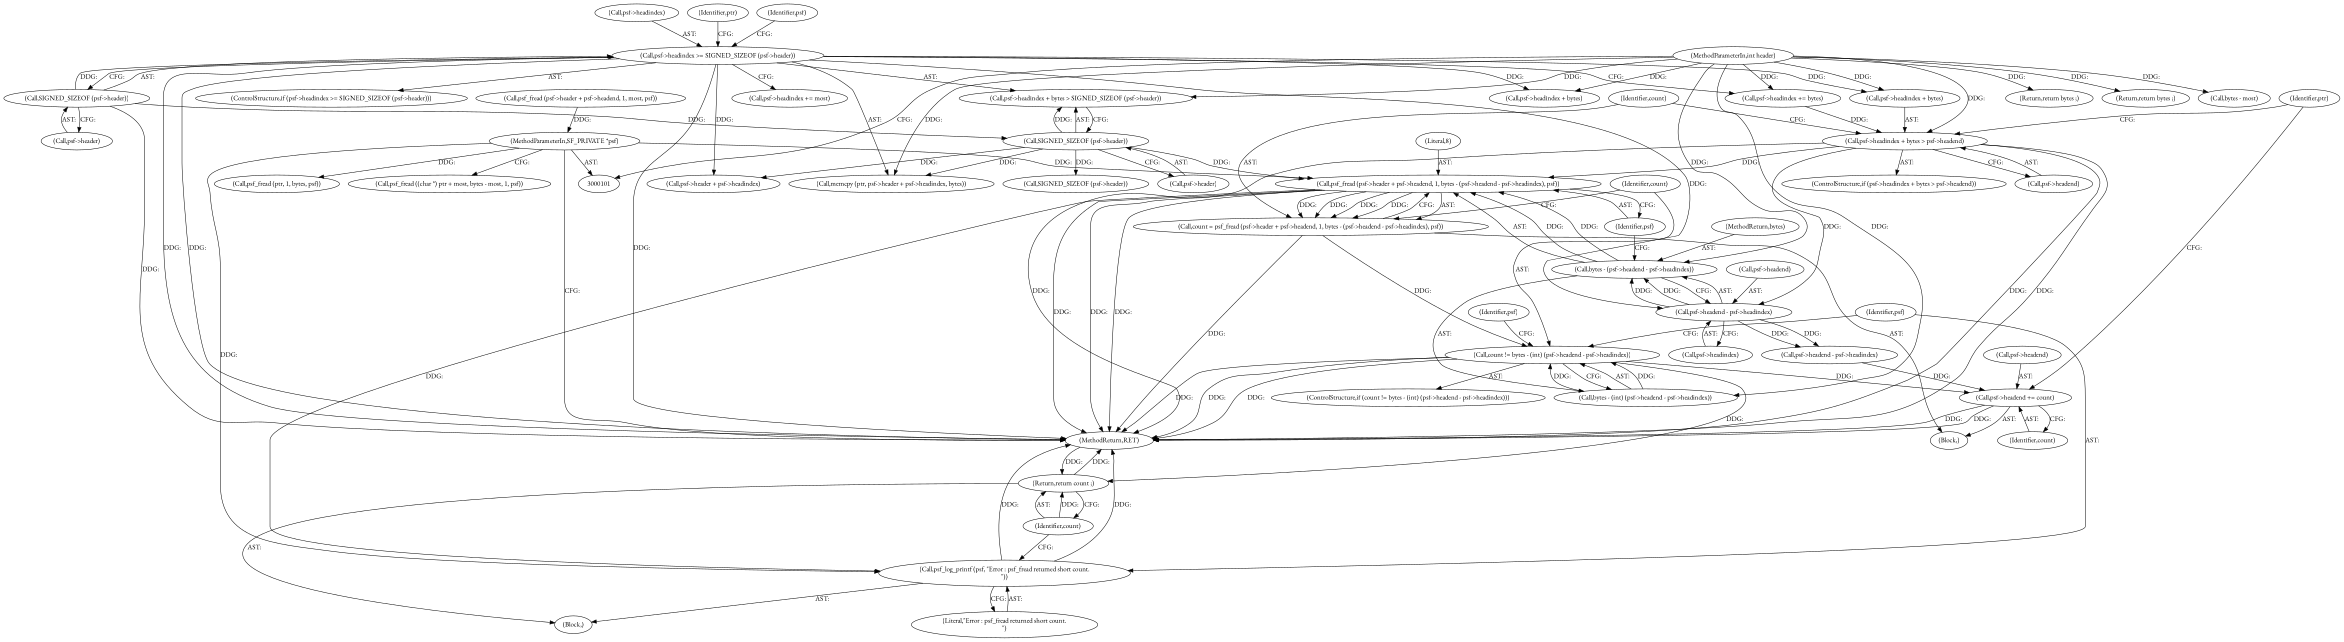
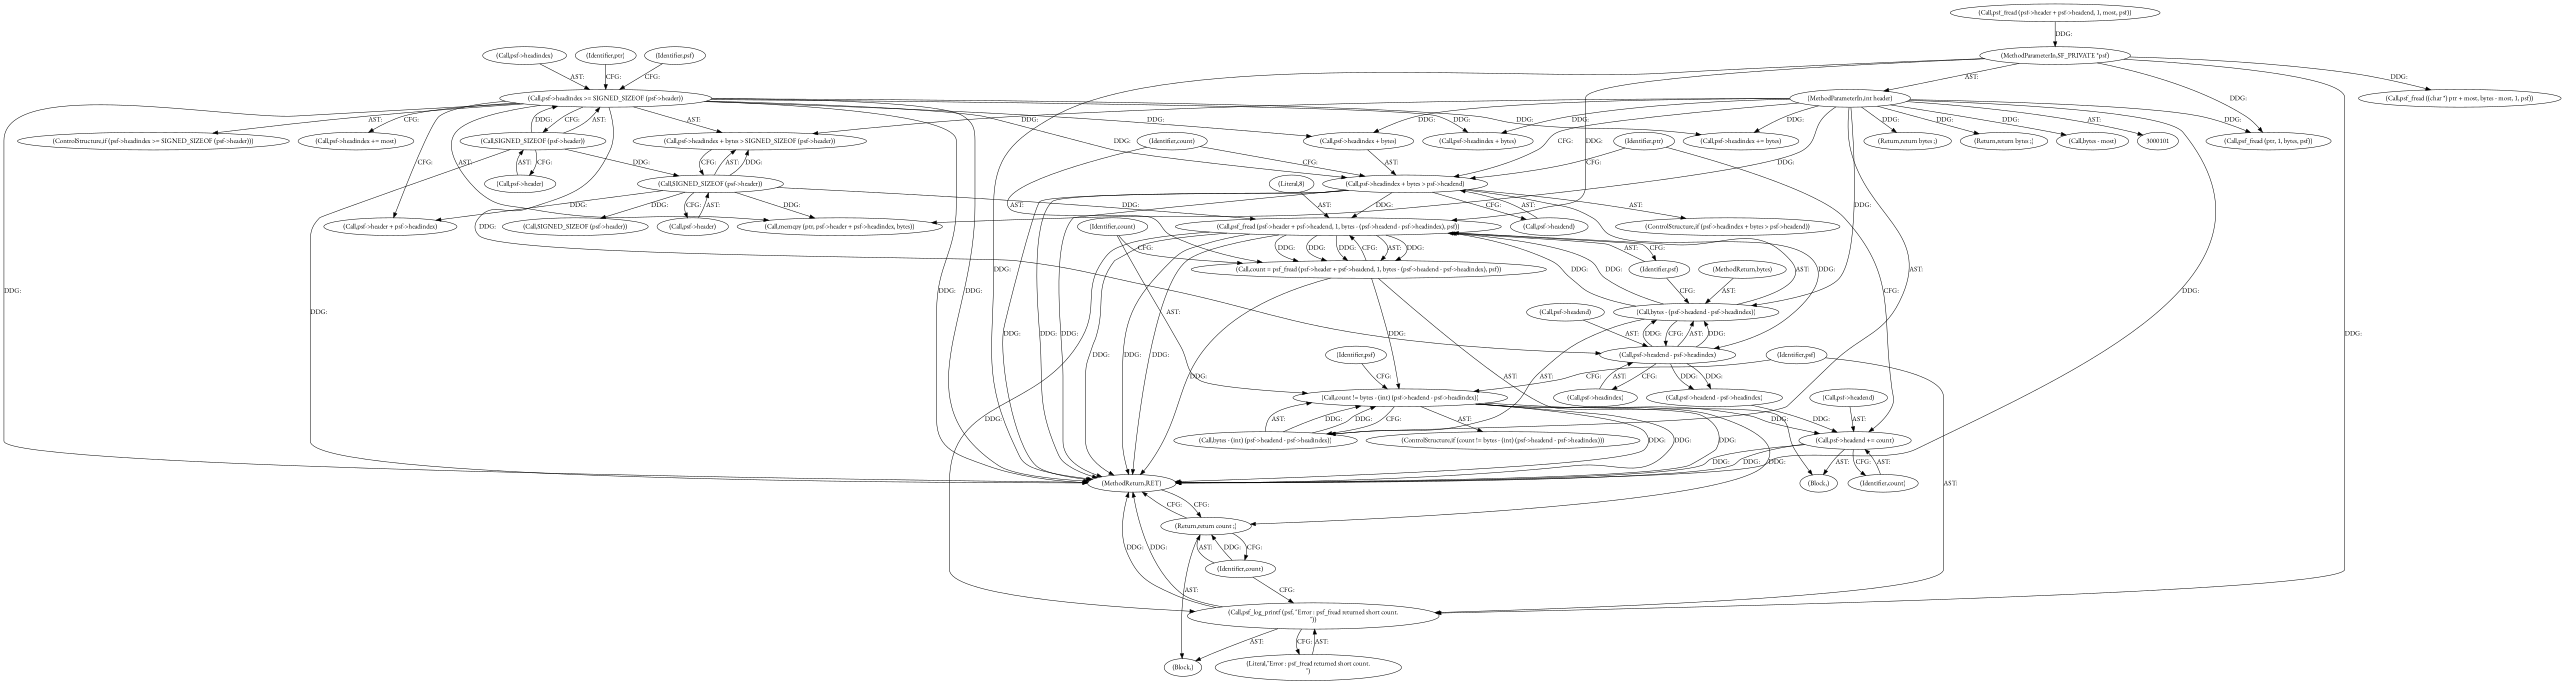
edge "(Call,psf->headindex >= SIGNED_SIZEOF (psf->header))" -> "(Call,psf->headindex += bytes)": label "CFG: " -> "DDG: "
edge "(MethodParameterIn,int header)" -> "(Call,psf->headindex + bytes > psf->headend)": label "DDG: " -> "CFG: "
edge "(MethodParameterIn,int header)" -> "(Call,psf_fread (ptr, 1, bytes, psf))": added, label "DDG:"
edge "(Call,psf->headindex += bytes)" -> "(Call,psf->headindex + bytes > psf->headend)": now "(Call,psf->headindex >= SIGNED_SIZEOF (psf->header))" -> "(Call,psf->headindex + bytes > psf->headend)"
edge "(Call,psf->headindex >= SIGNED_SIZEOF (psf->header))" -> "(Call,psf->header + psf->headindex)": label "DDG: " -> "CFG: "
edge "(MethodParameterIn,int header)" -> "3000101": label "CFG: " -> "AST: "
edge "(MethodParameterIn,SF_PRIVATE *psf)" -> "3000101": now "(MethodParameterIn,SF_PRIVATE *psf)" -> "(MethodParameterIn,int header)"
edge "(MethodParameterIn,SF_PRIVATE *psf)" -> "(Call,psf_fread ((char *) ptr + most, bytes - most, 1, psf))": label "CFG: " -> "DDG: "
edge "(MethodParameterIn,int header)" -> "(Call,bytes - (int) (psf->headend - psf->headindex))": label "DDG: " -> "AST: "
edge "(MethodParameterIn,SF_PRIVATE *psf)" -> "(MethodReturn,RET)": label "CFG: " -> "DDG: "
edge "(MethodParameterIn,int header)" -> "(MethodReturn,RET)": added, label "DDG:"
edge "(MethodReturn,RET)" -> "(Return,return count ;)": label "DDG: " -> "CFG: "
edge "(Return,return count ;)" -> "(MethodReturn,RET)": label "DDG: " -> "CFG: "
